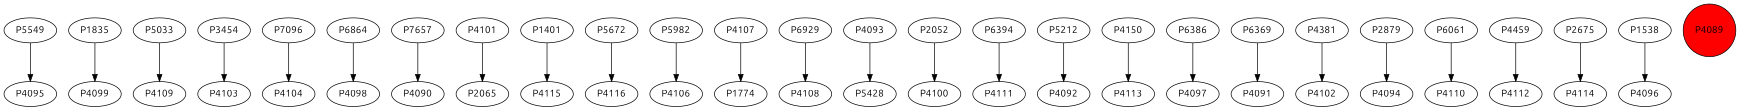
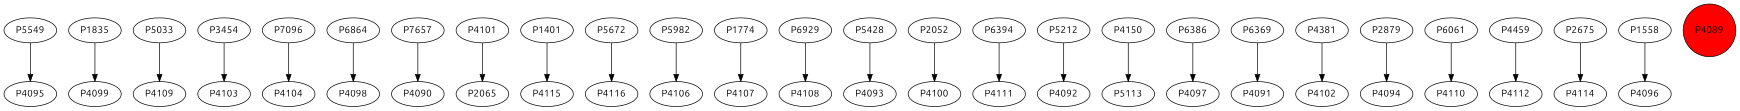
node "P1538": label "P1538" -> "P1558"
edge "P4107" -> "P1774": reversed
edge "P4093" -> "P5428": reversed
node "P4113": label "P4113" -> "P5113"
